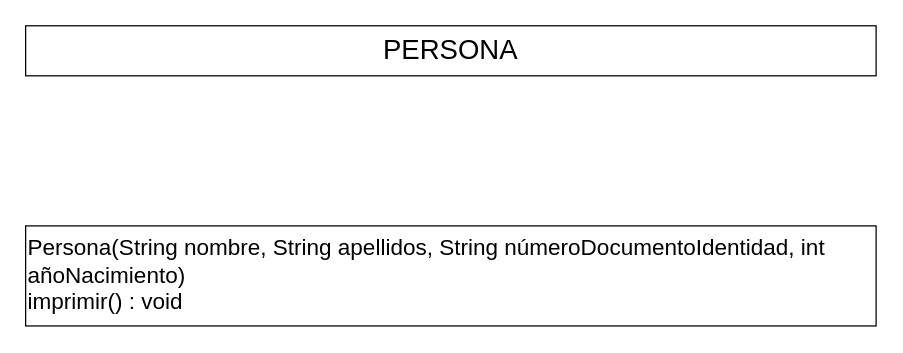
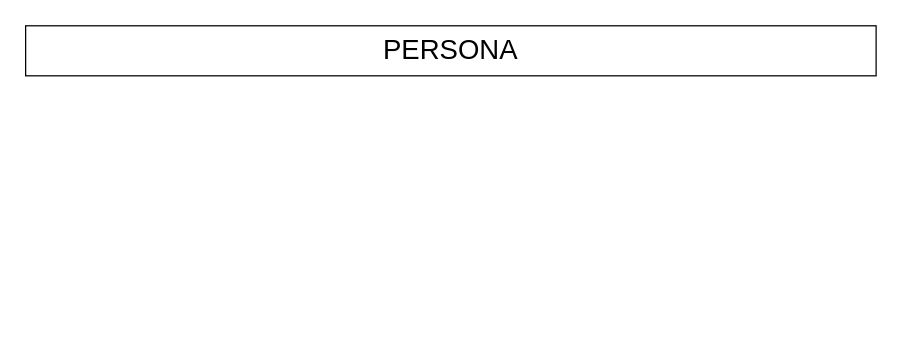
node "Persona(String nombre, String apellidos, String númeroDocumentoIdentidad, int añoNacimiento) imprimir() : void": removed
